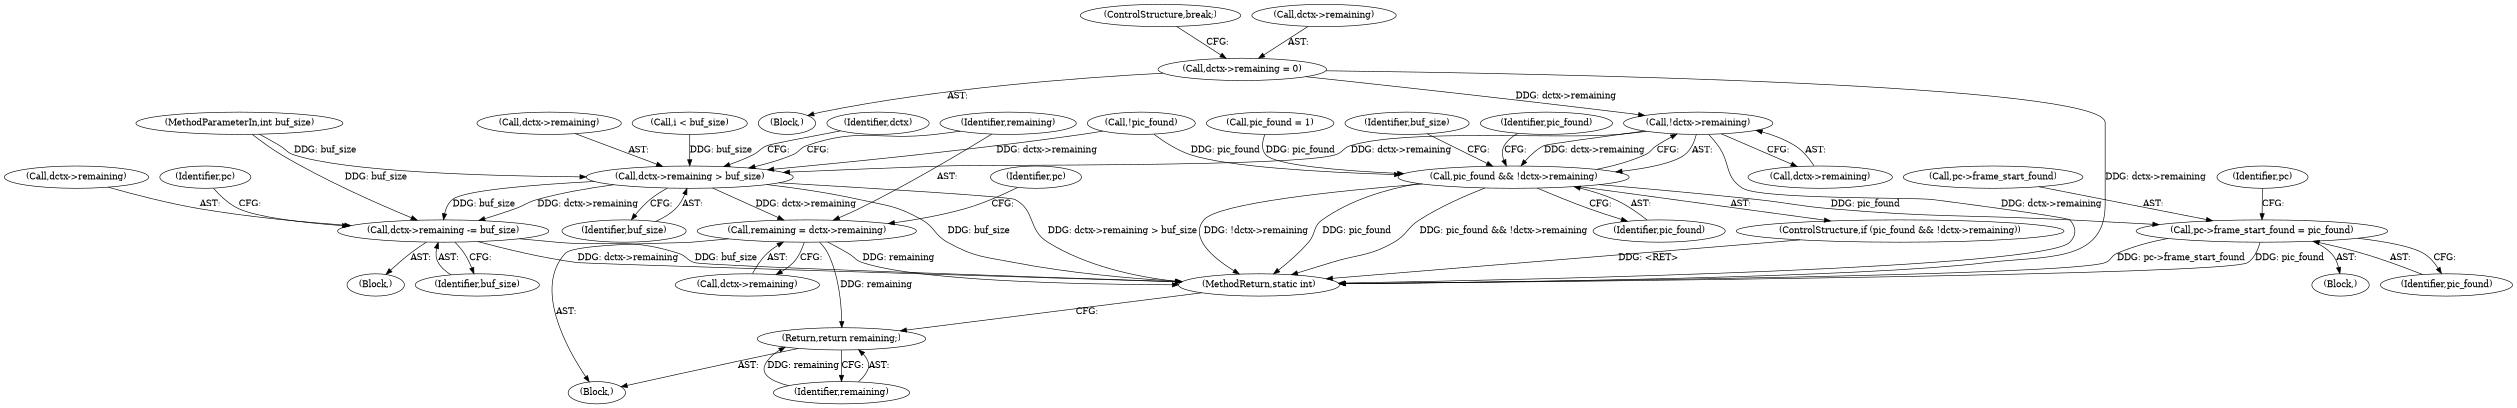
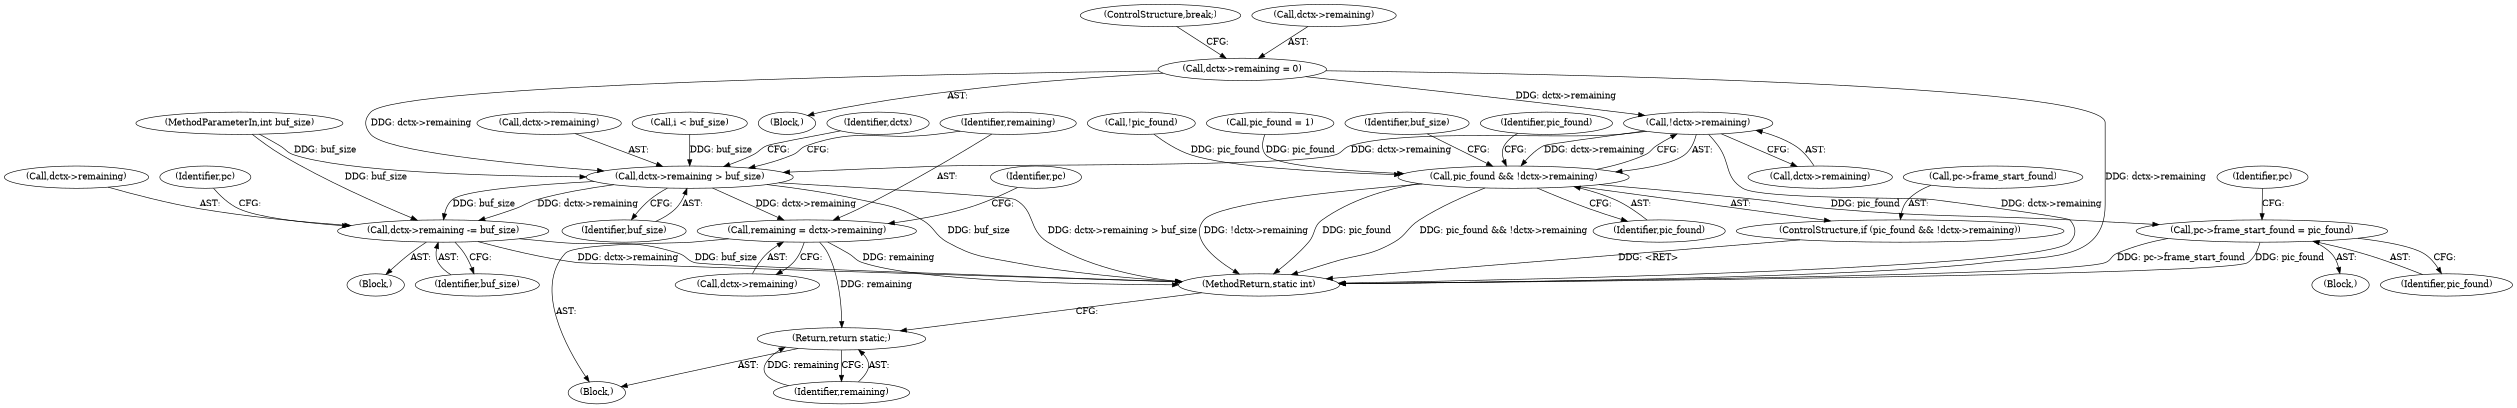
edge "(Call,!pic_found)" -> "(Call,dctx->remaining > buf_size)": now "(Call,dctx->remaining = 0)" -> "(Call,dctx->remaining > buf_size)"
edge "(Call,pc->frame_start_found)" -> "(Call,pc->frame_start_found = pic_found)": now "(Call,pc->frame_start_found)" -> "(ControlStructure,if (pic_found && !dctx->remaining))"
node "(Return,return remaining;)": label "(Return,return remaining;)" -> "(Return,return static;)"
